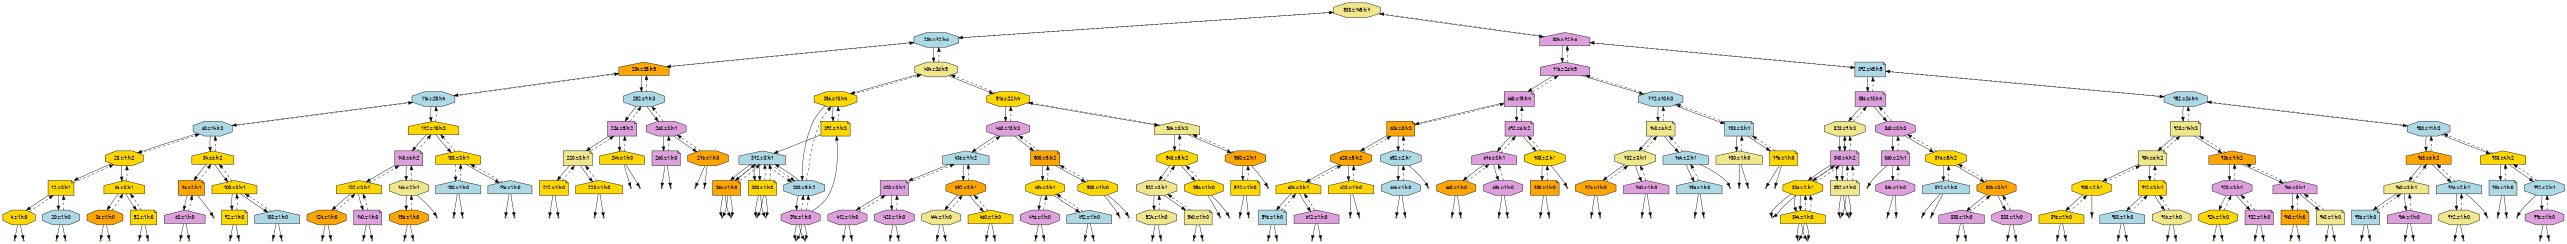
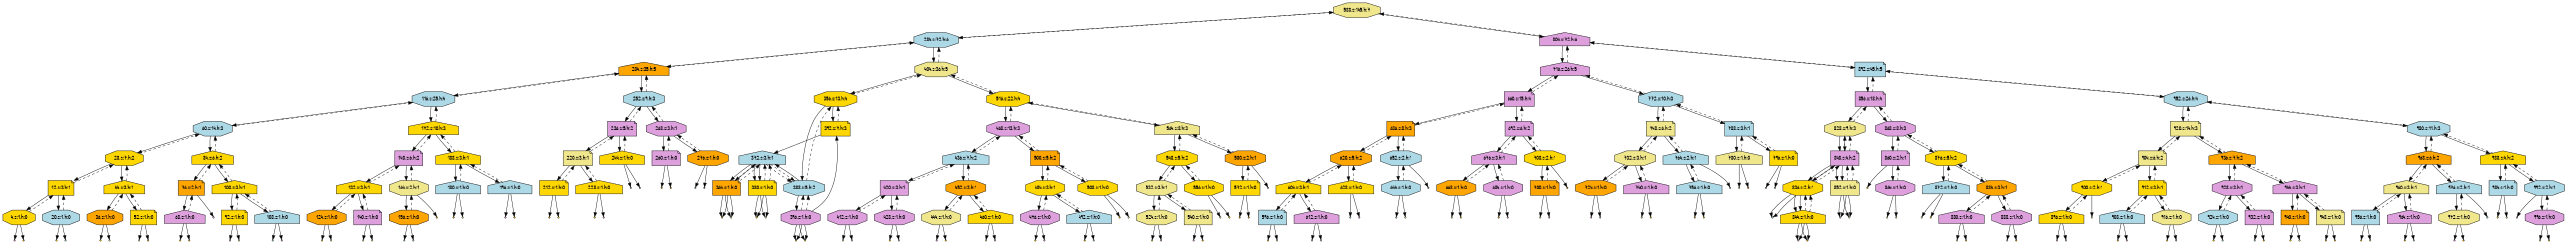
edge "188,s:3,h:1" -> "180,s:1,h:0": style dashed -> solid
node "924,s:1,h:0": fillcolor gold -> lightblue
